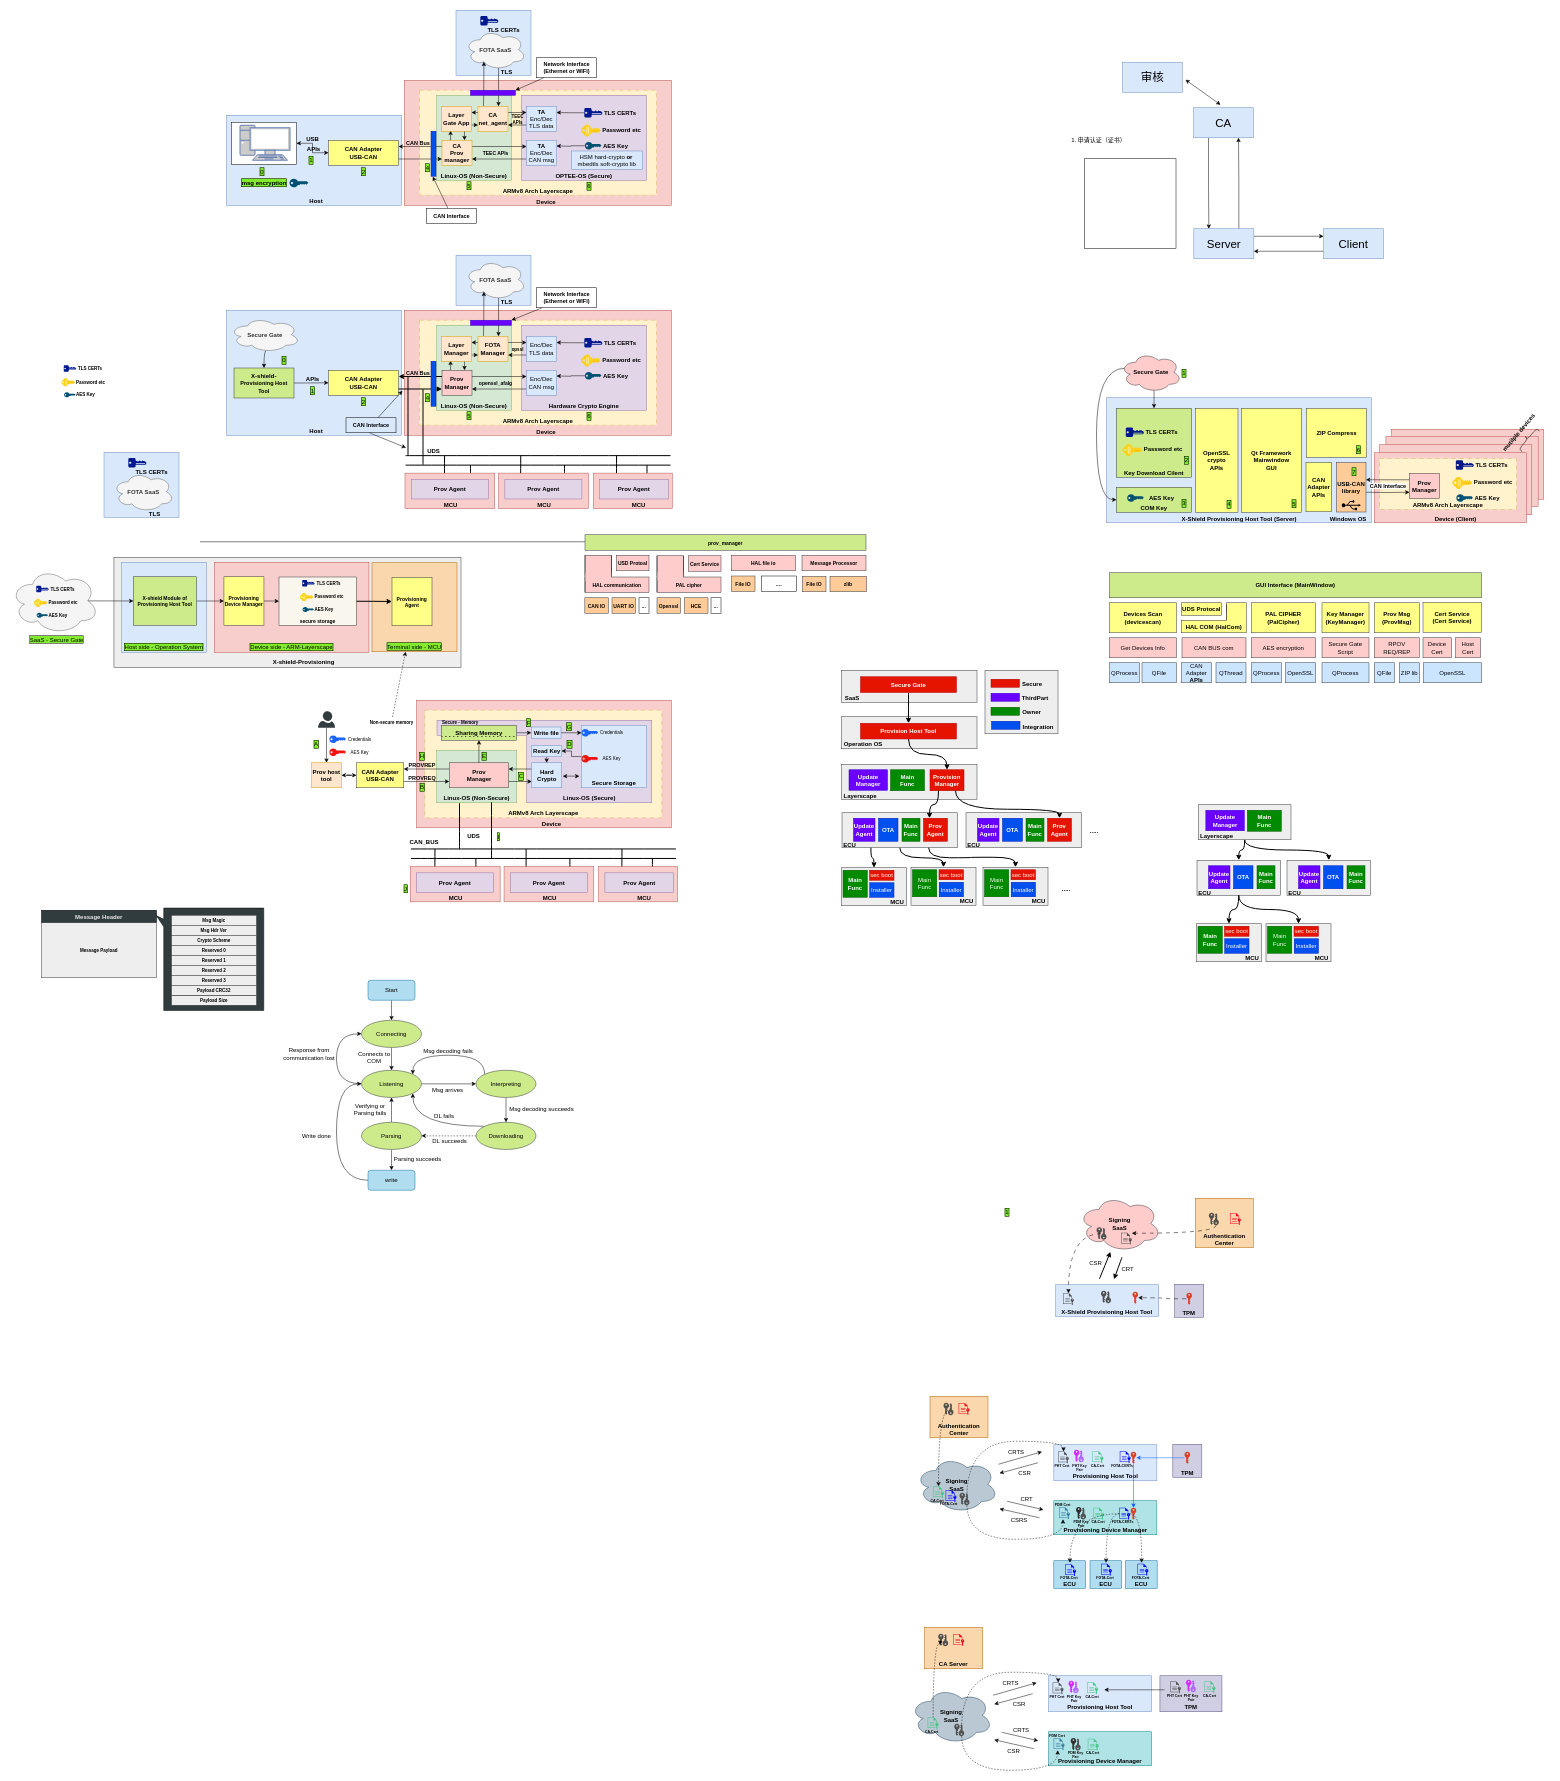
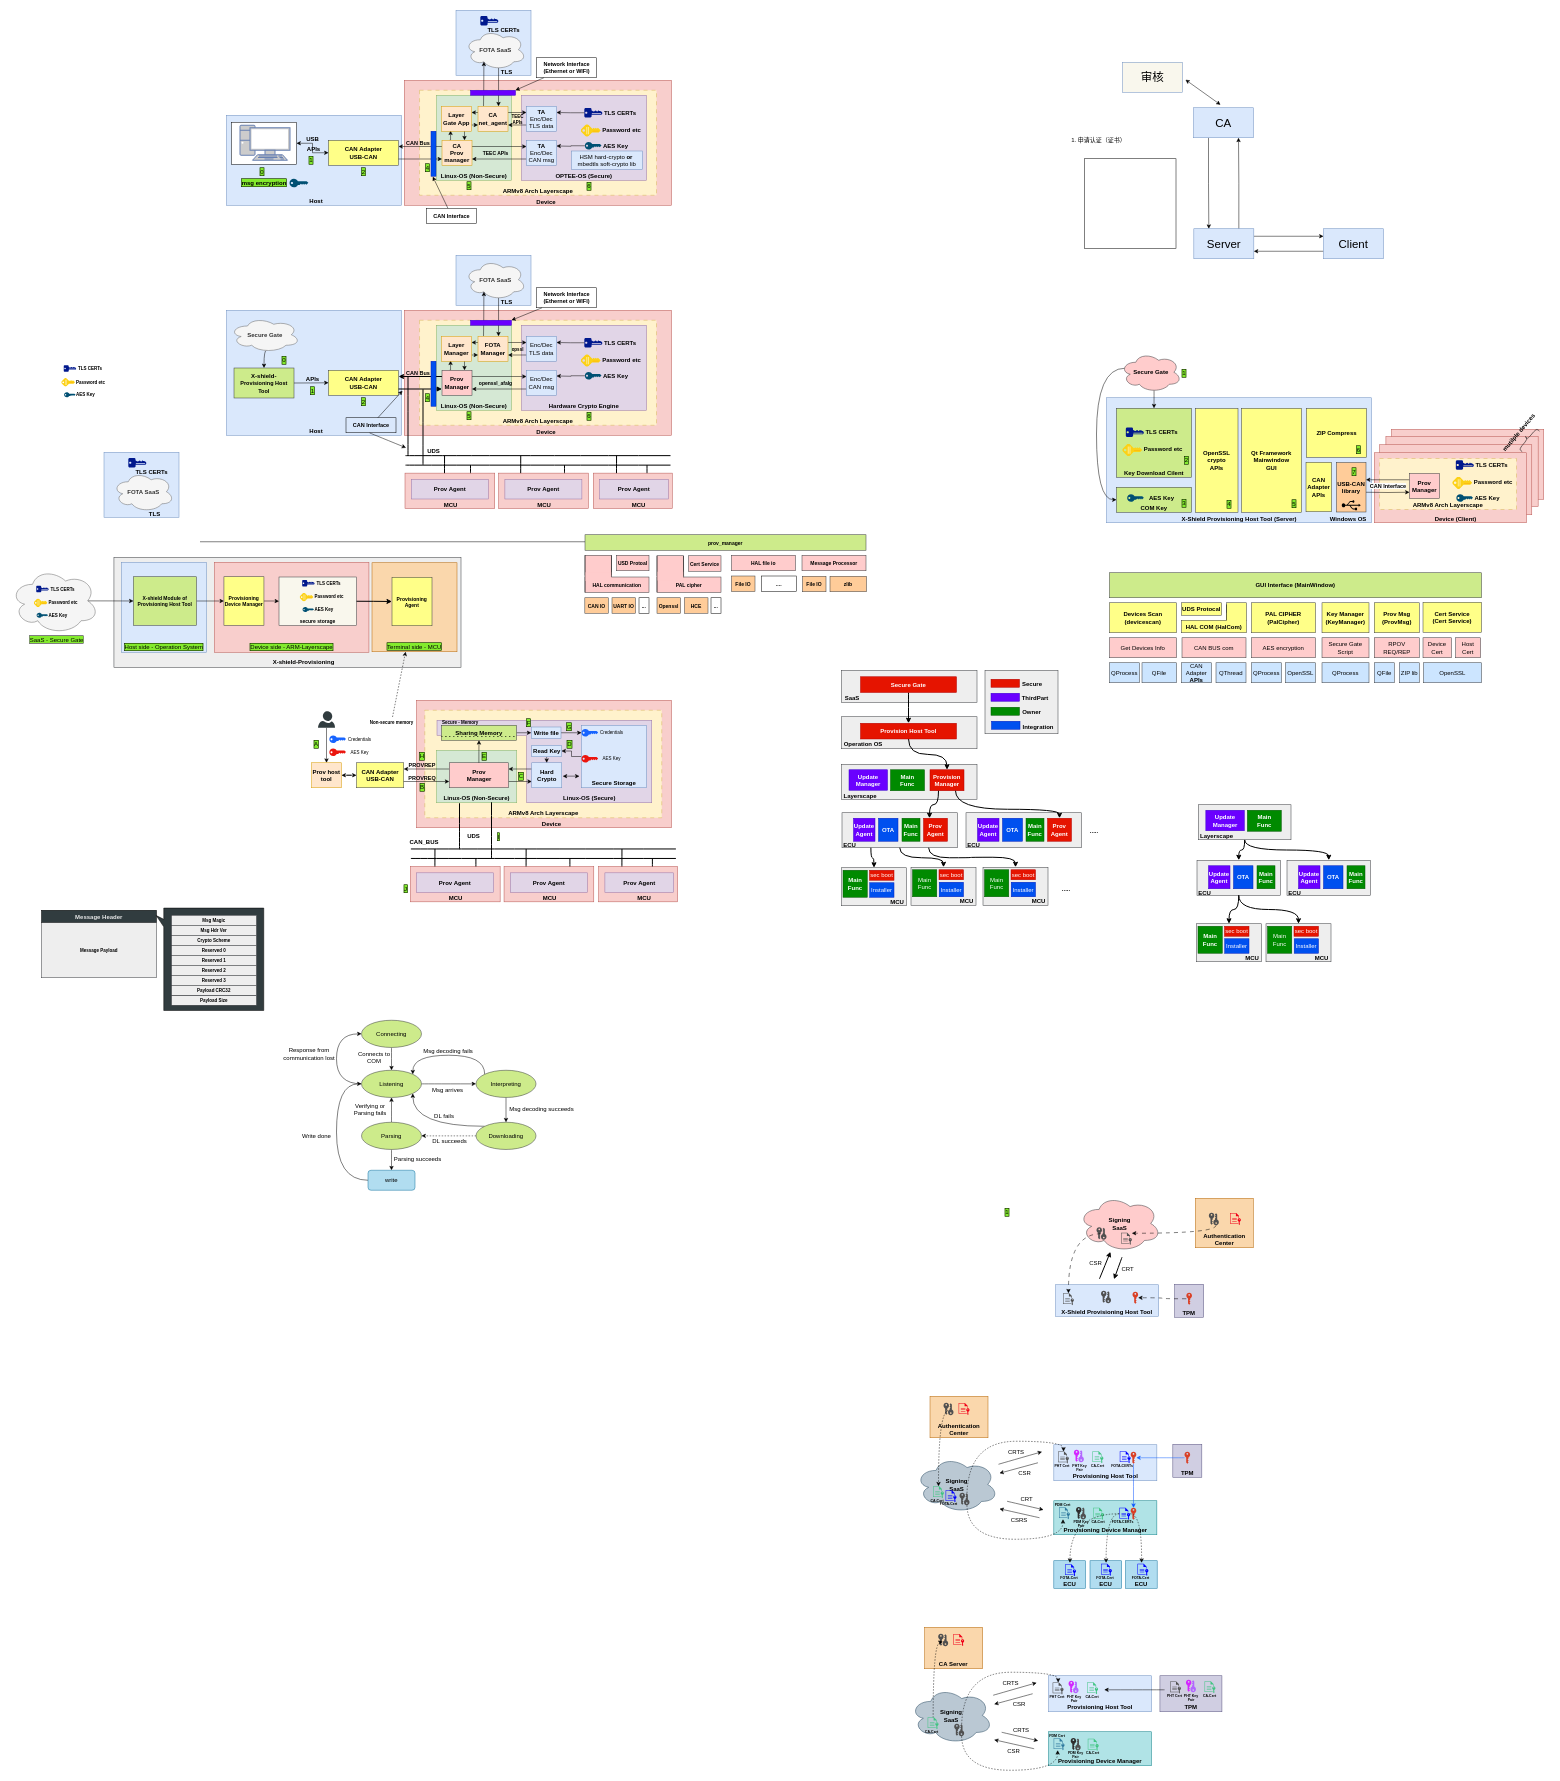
node "审核": fillcolor #dae8fc -> #f9f7ed
node "Start": removed
edge "Start" -> "Connecting": removed
